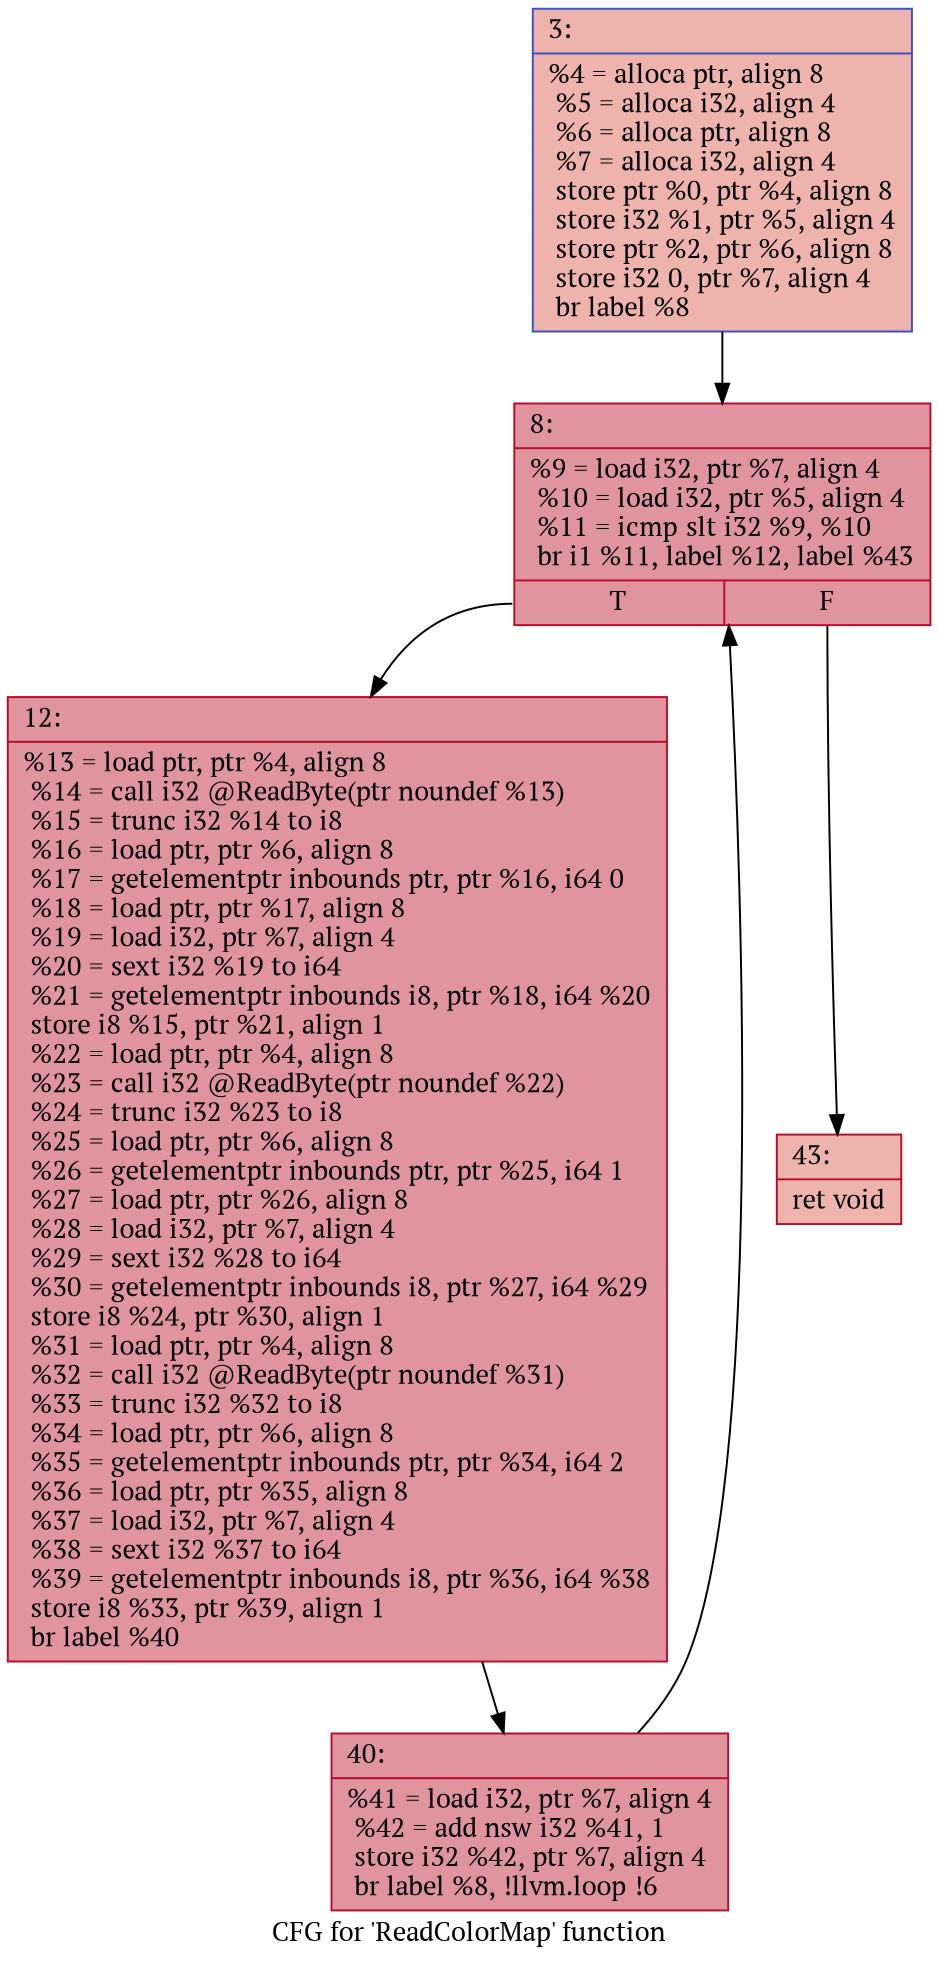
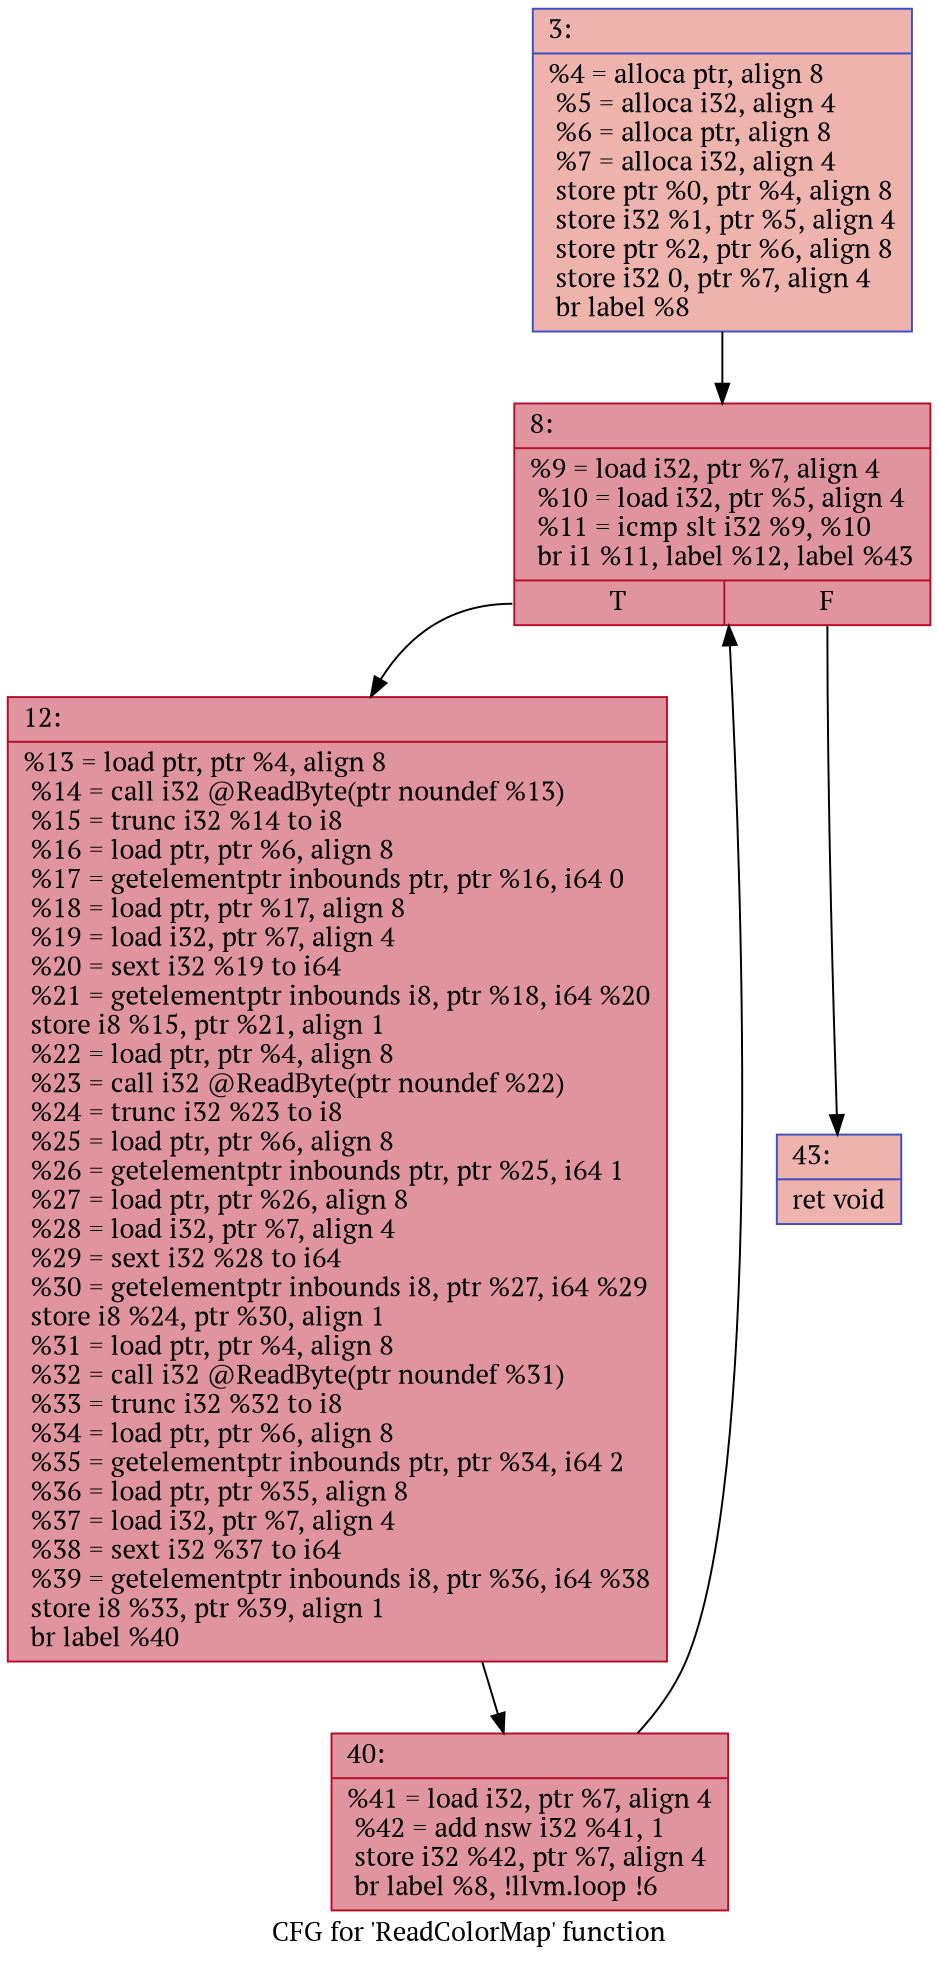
node "43:": color #b70d28ff -> #3d50c3ff
